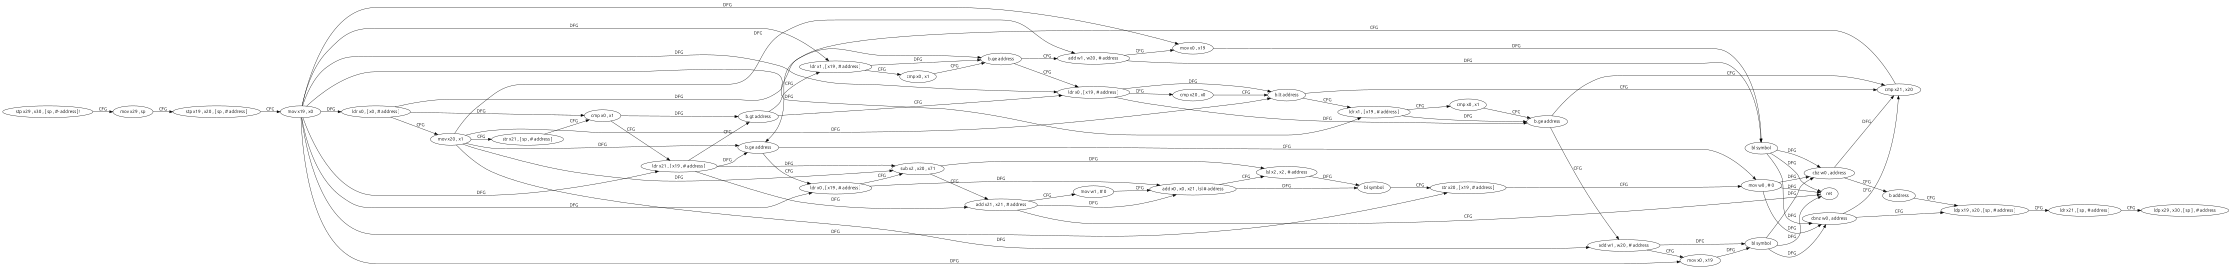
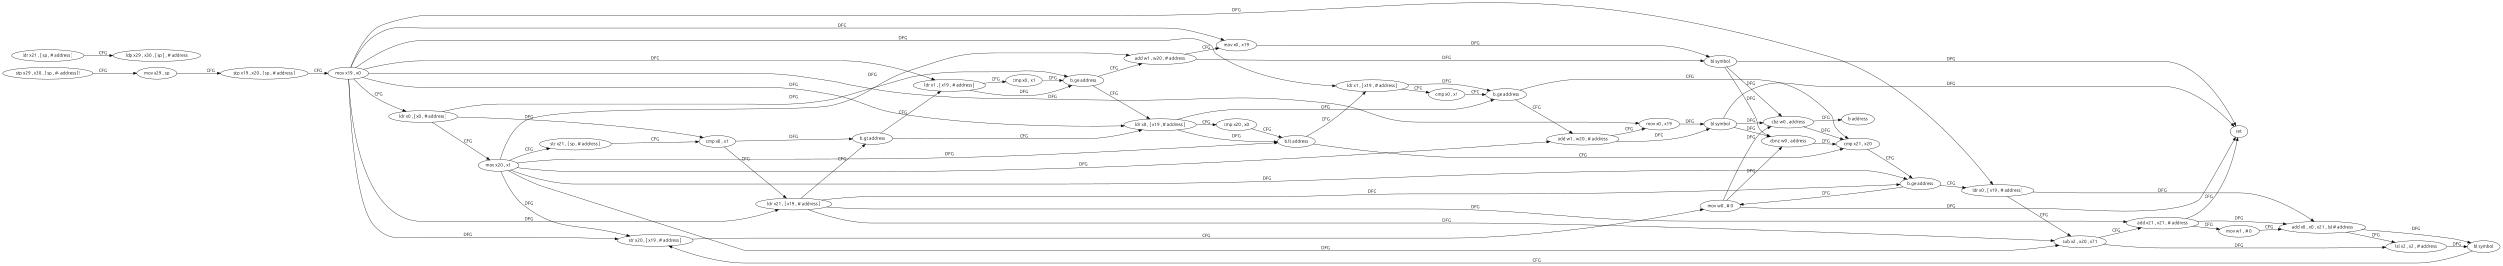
edge "mov x19 , x0" -> "ldr x0 , [ x0 , # address ]": label "DFG" -> "CFG"
node "ldp x19 , x20 , [ sp , # address ]": removed
edge "mov x20 , x1" -> "str x20 , [ x19 , # address ]": added, label "DFG"
